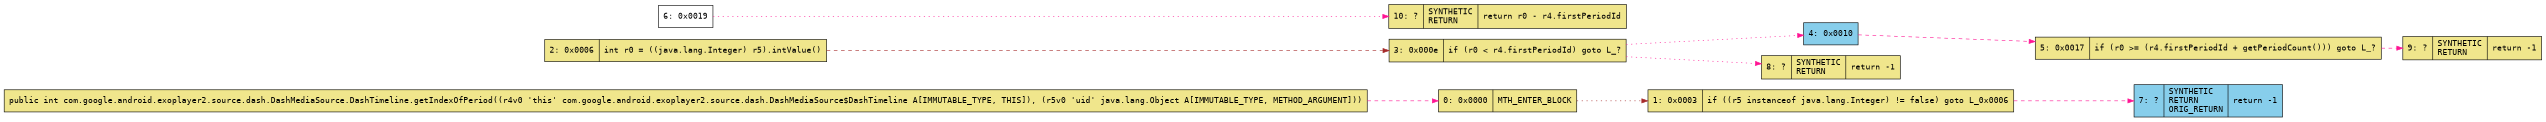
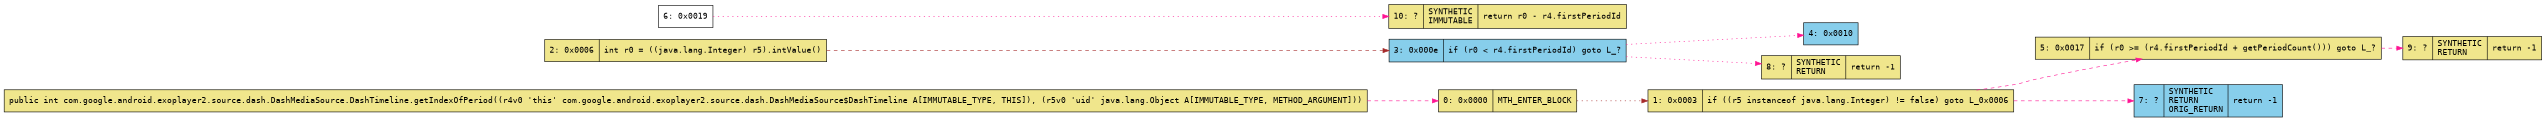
node "10: ?": text "RETURN" -> "IMMUTABLE"
edge "4: 0x0010" -> "5: 0x0017": now "1: 0x0003" -> "5: 0x0017"
node "3: 0x000e": fillcolor khaki -> skyblue
